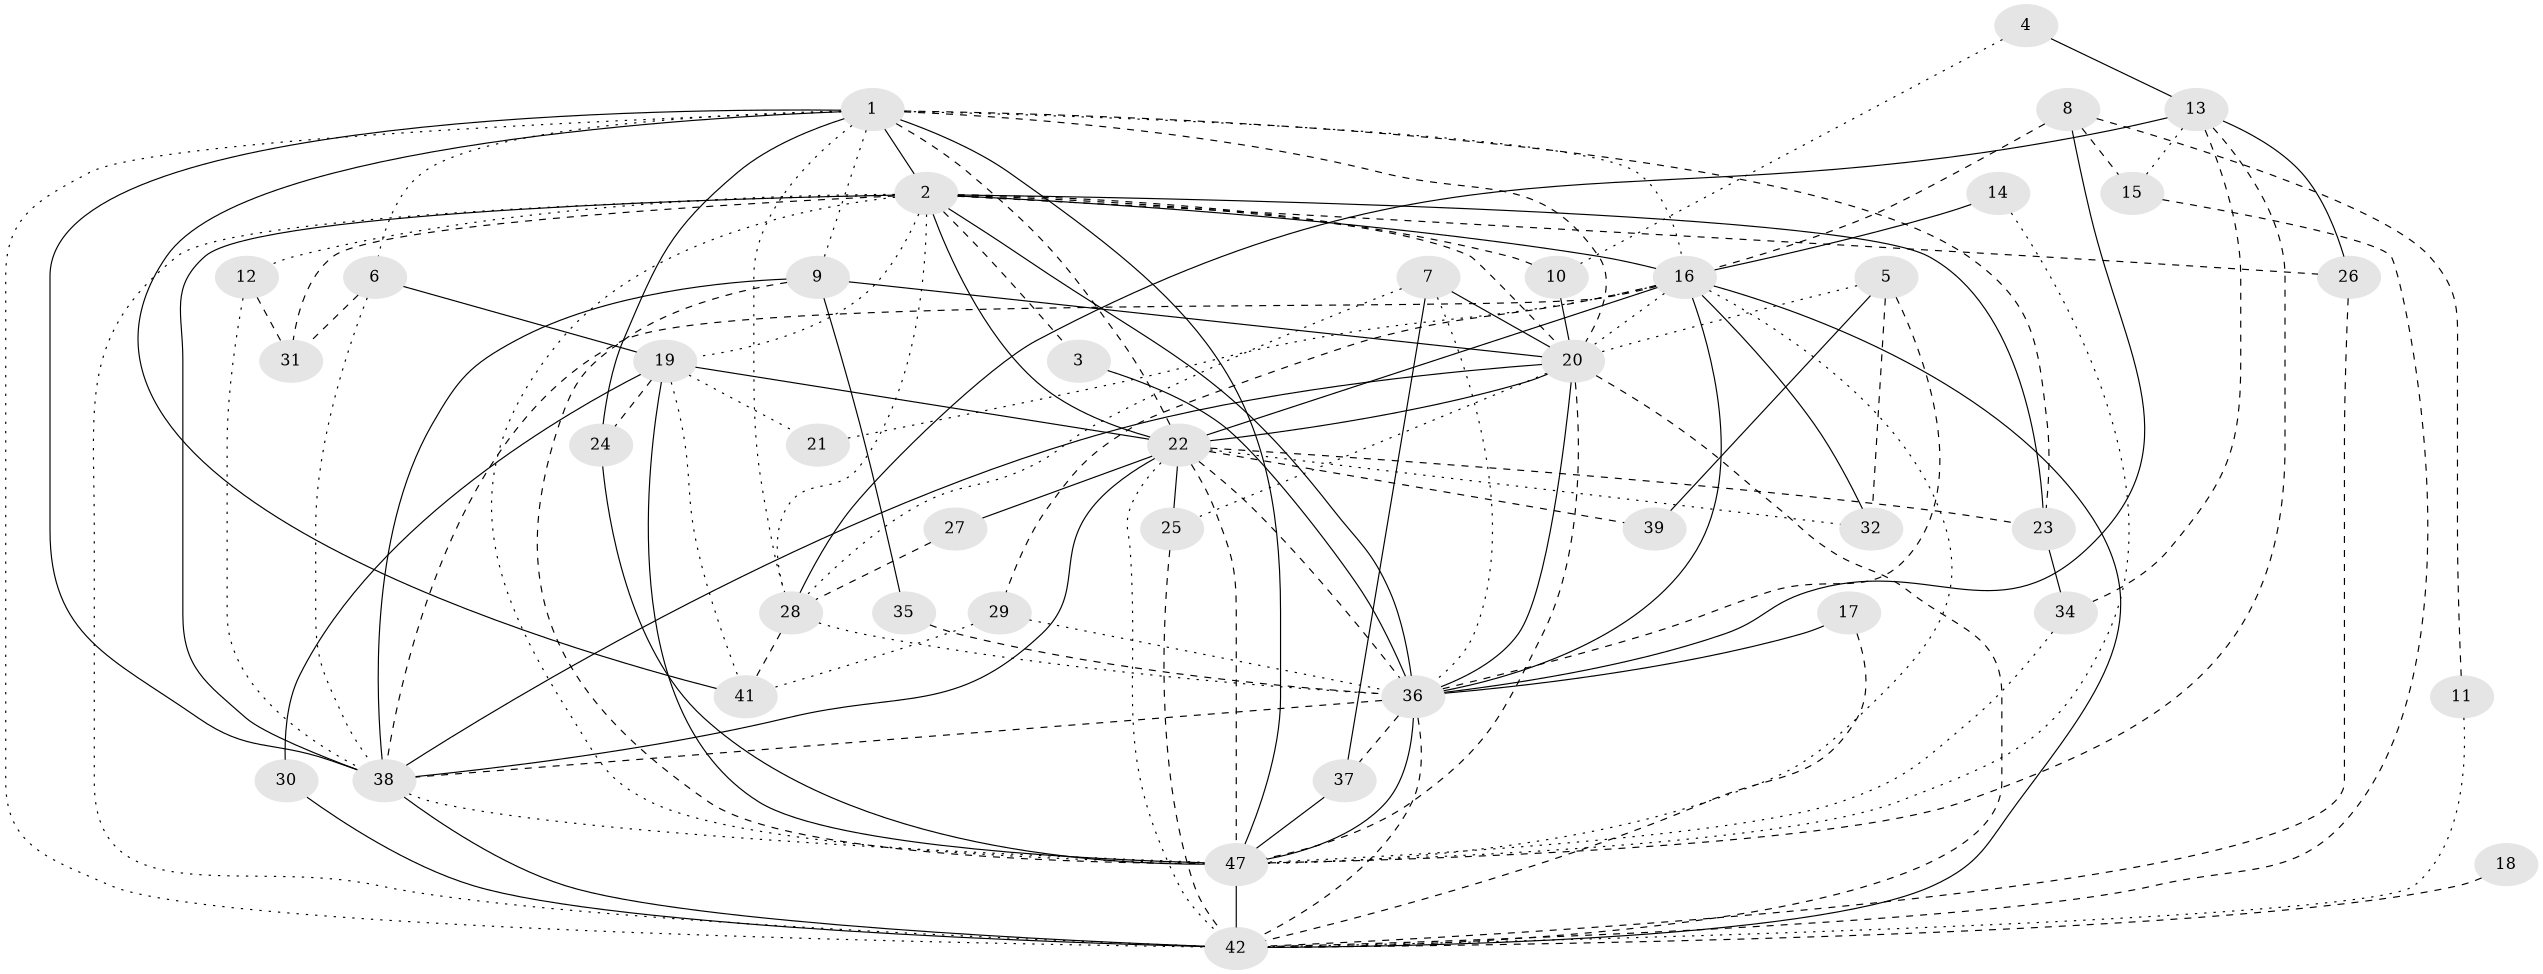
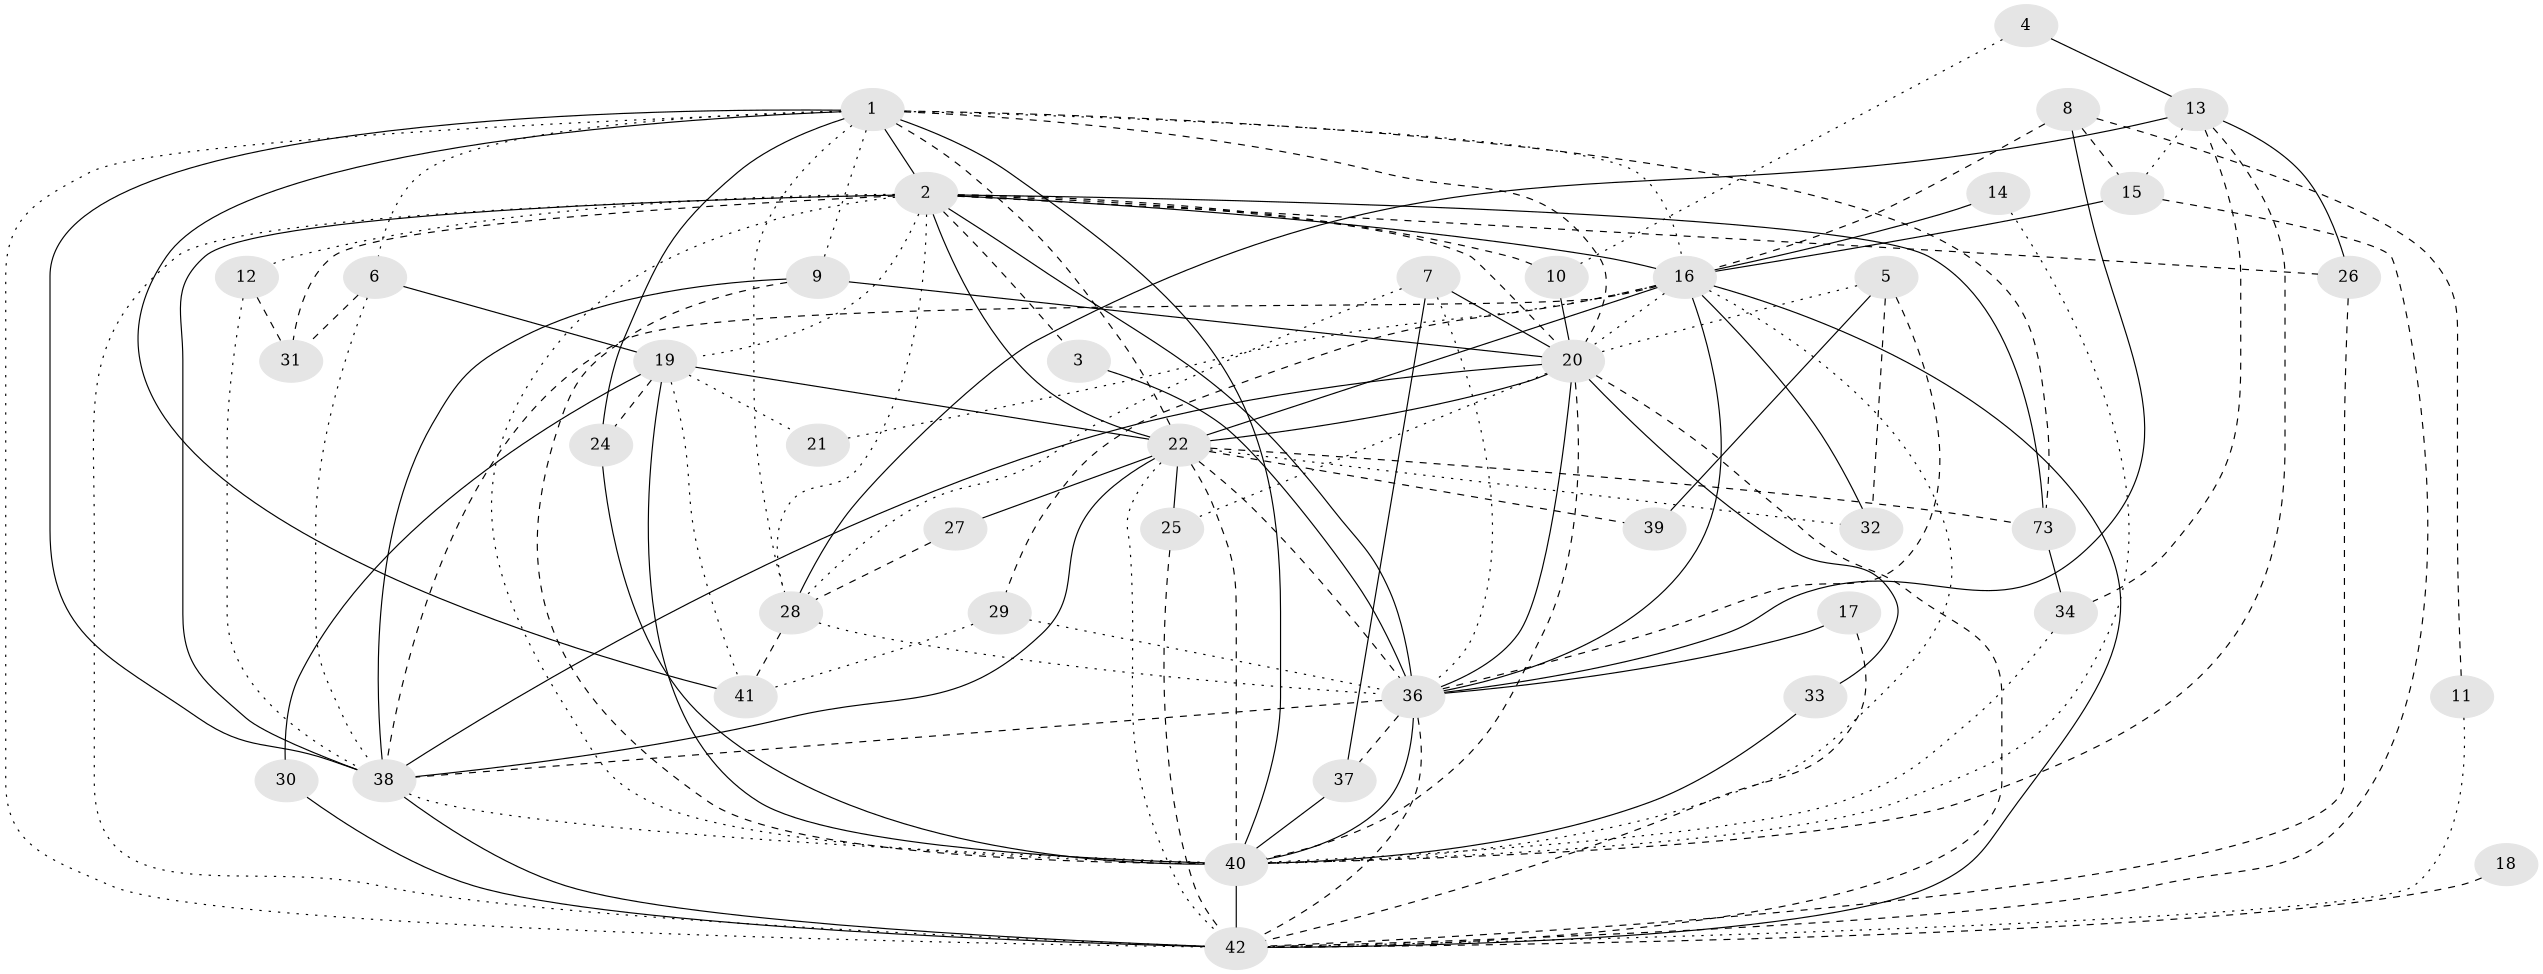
edge "15" -- "16": added
node "23": label "23" -> "73"
node "35": removed
node "33": added
node "47": label "47" -> "40"
